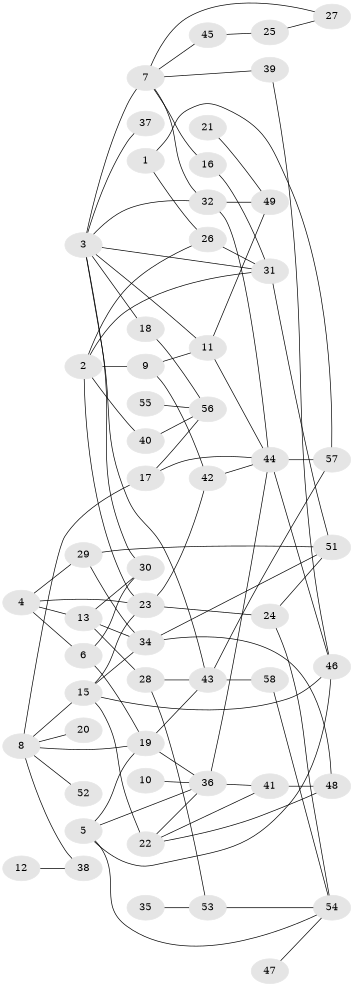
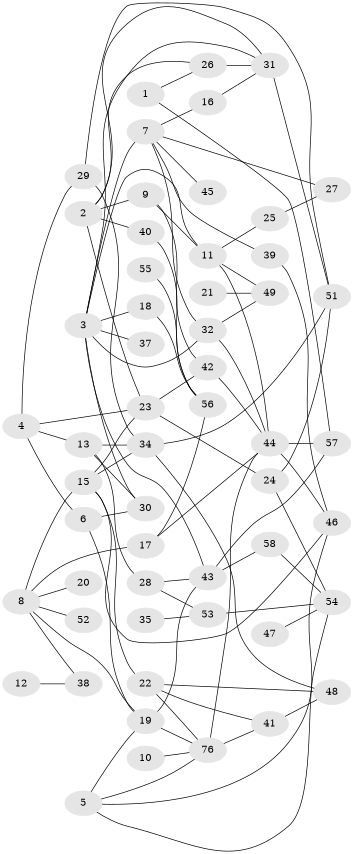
edge "25" -- "45": now "25" -- "11"
node "36": label "36" -> "76"
